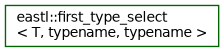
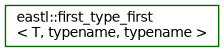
node "eastl::first_type_select < T, typename, typename >": label "eastl::first_type_select < T, typename, typename >" -> "eastl::first_type_first < T, typename, typename >"
